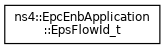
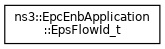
node "ns4::EpcEnbApplication ::EpsFlowId_t": label "ns4::EpcEnbApplication ::EpsFlowId_t" -> "ns3::EpcEnbApplication ::EpsFlowId_t"
